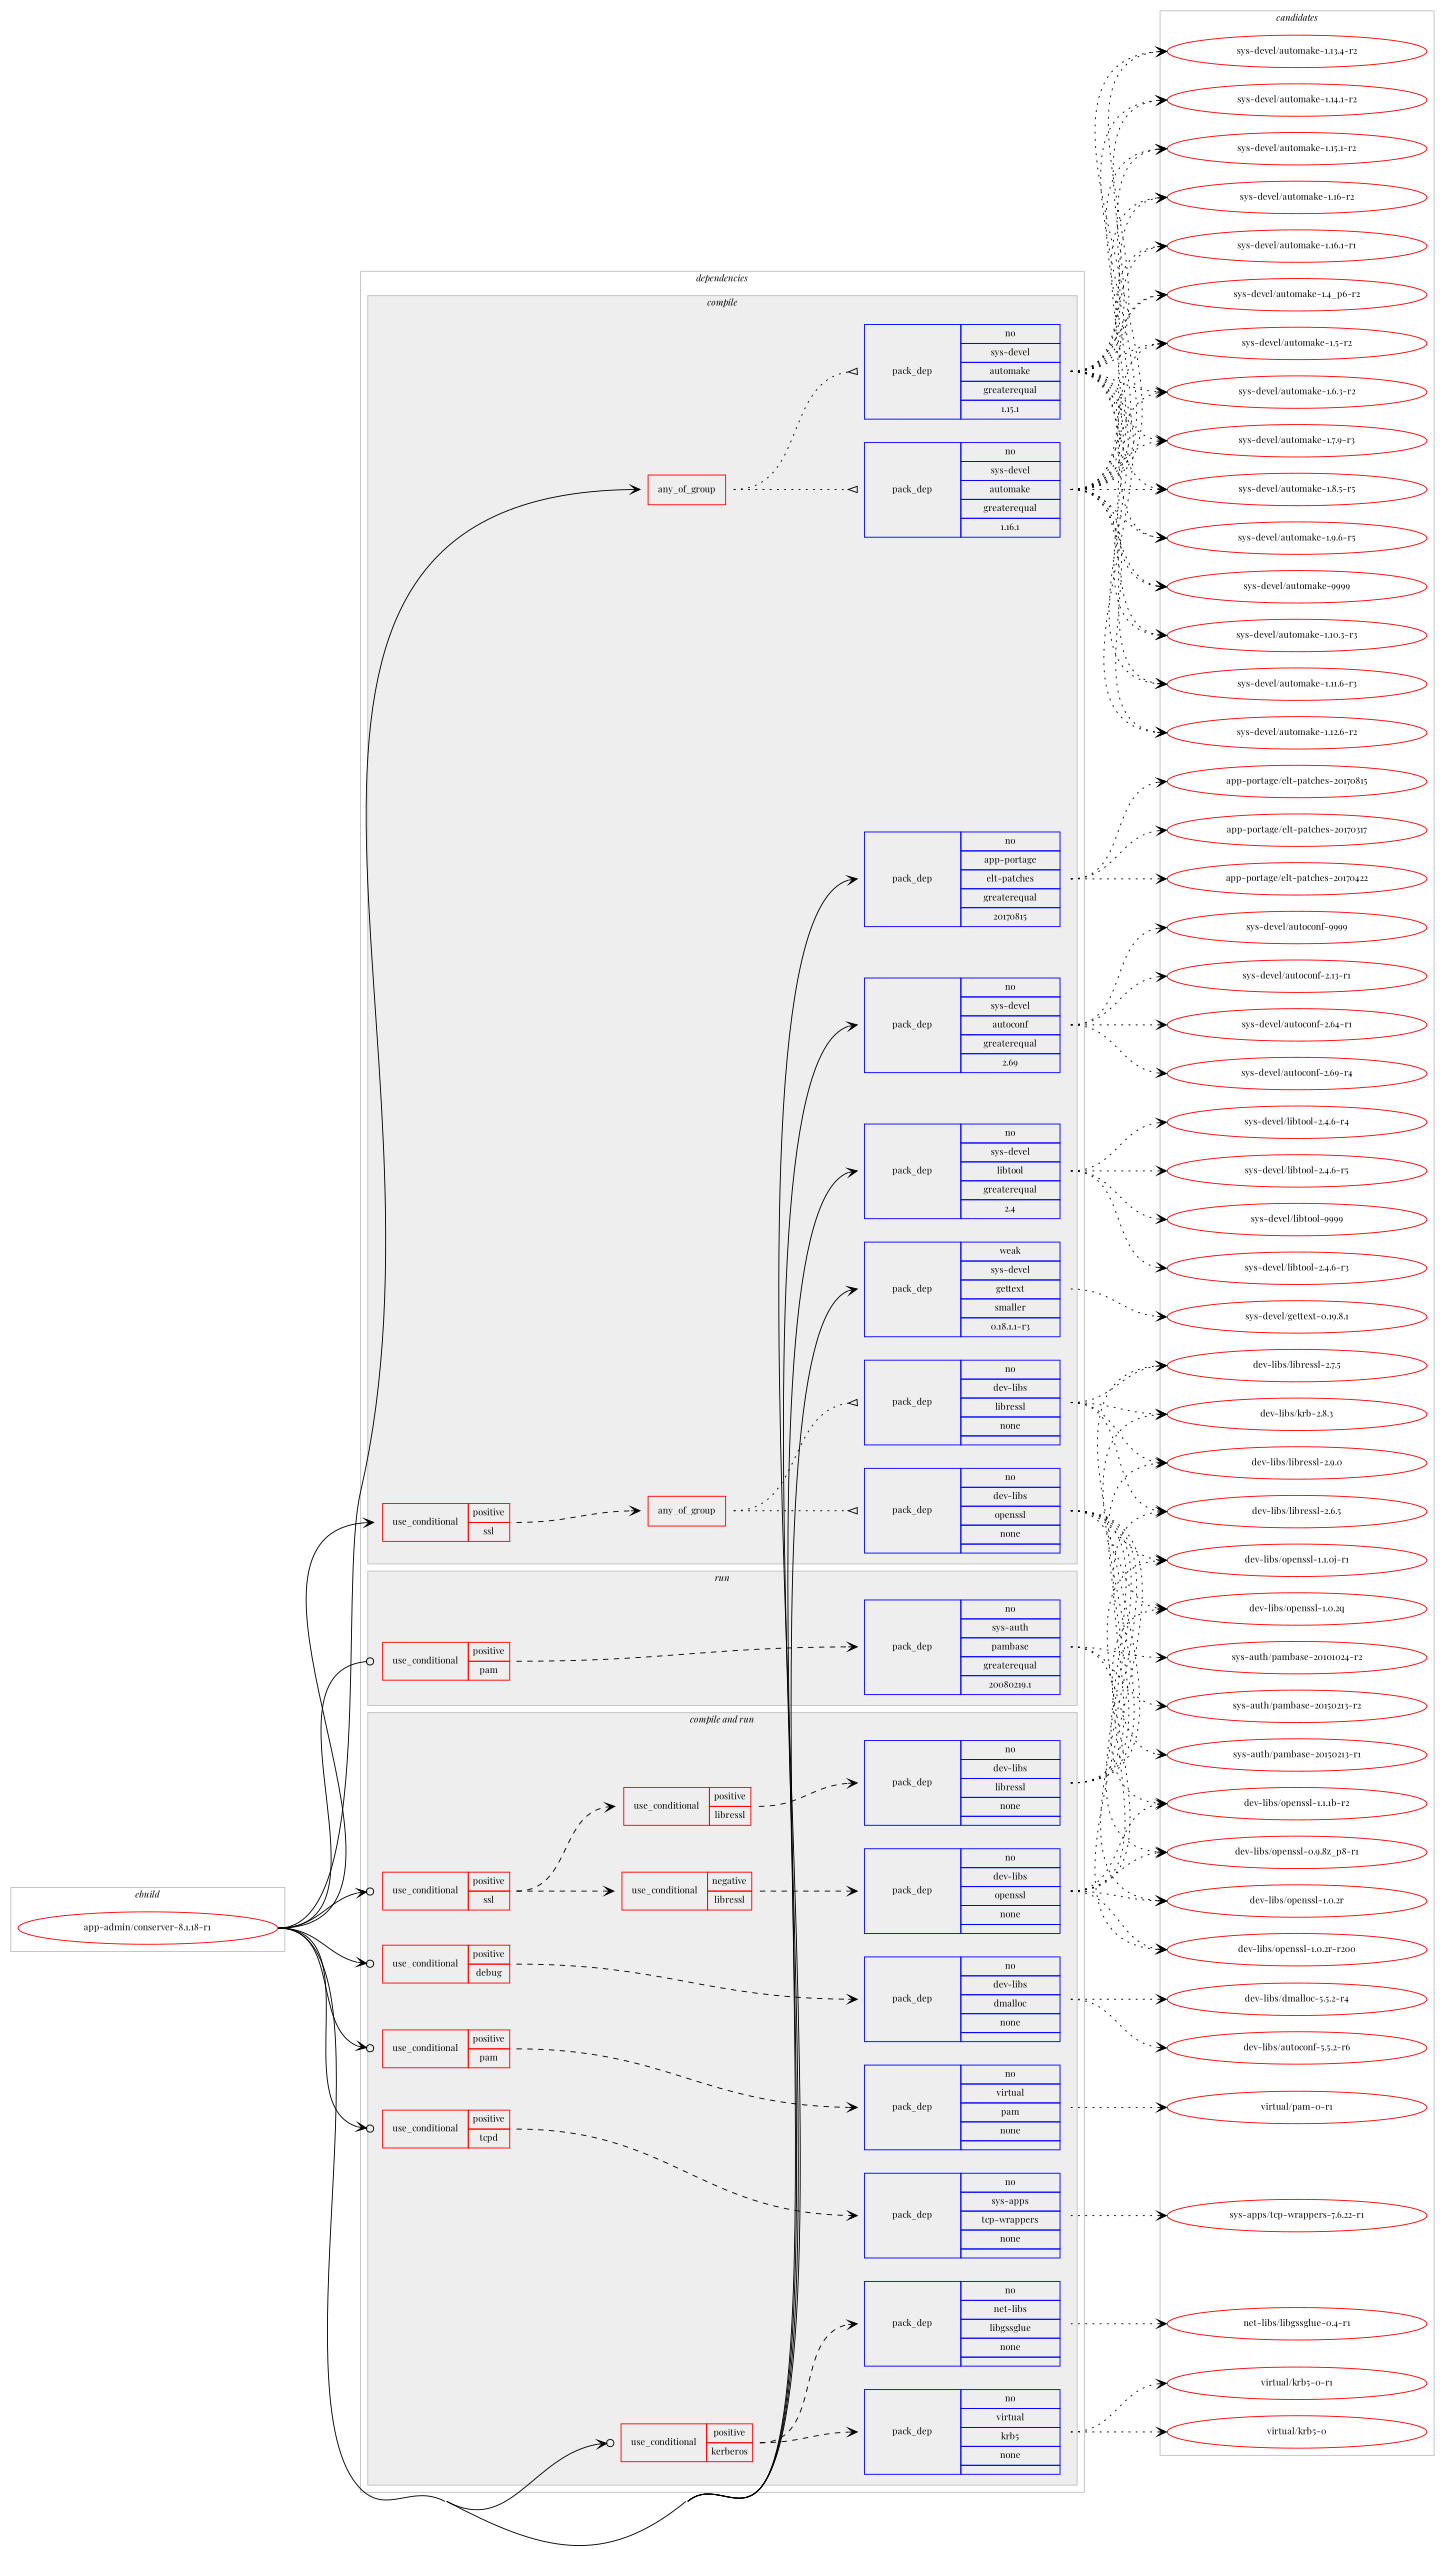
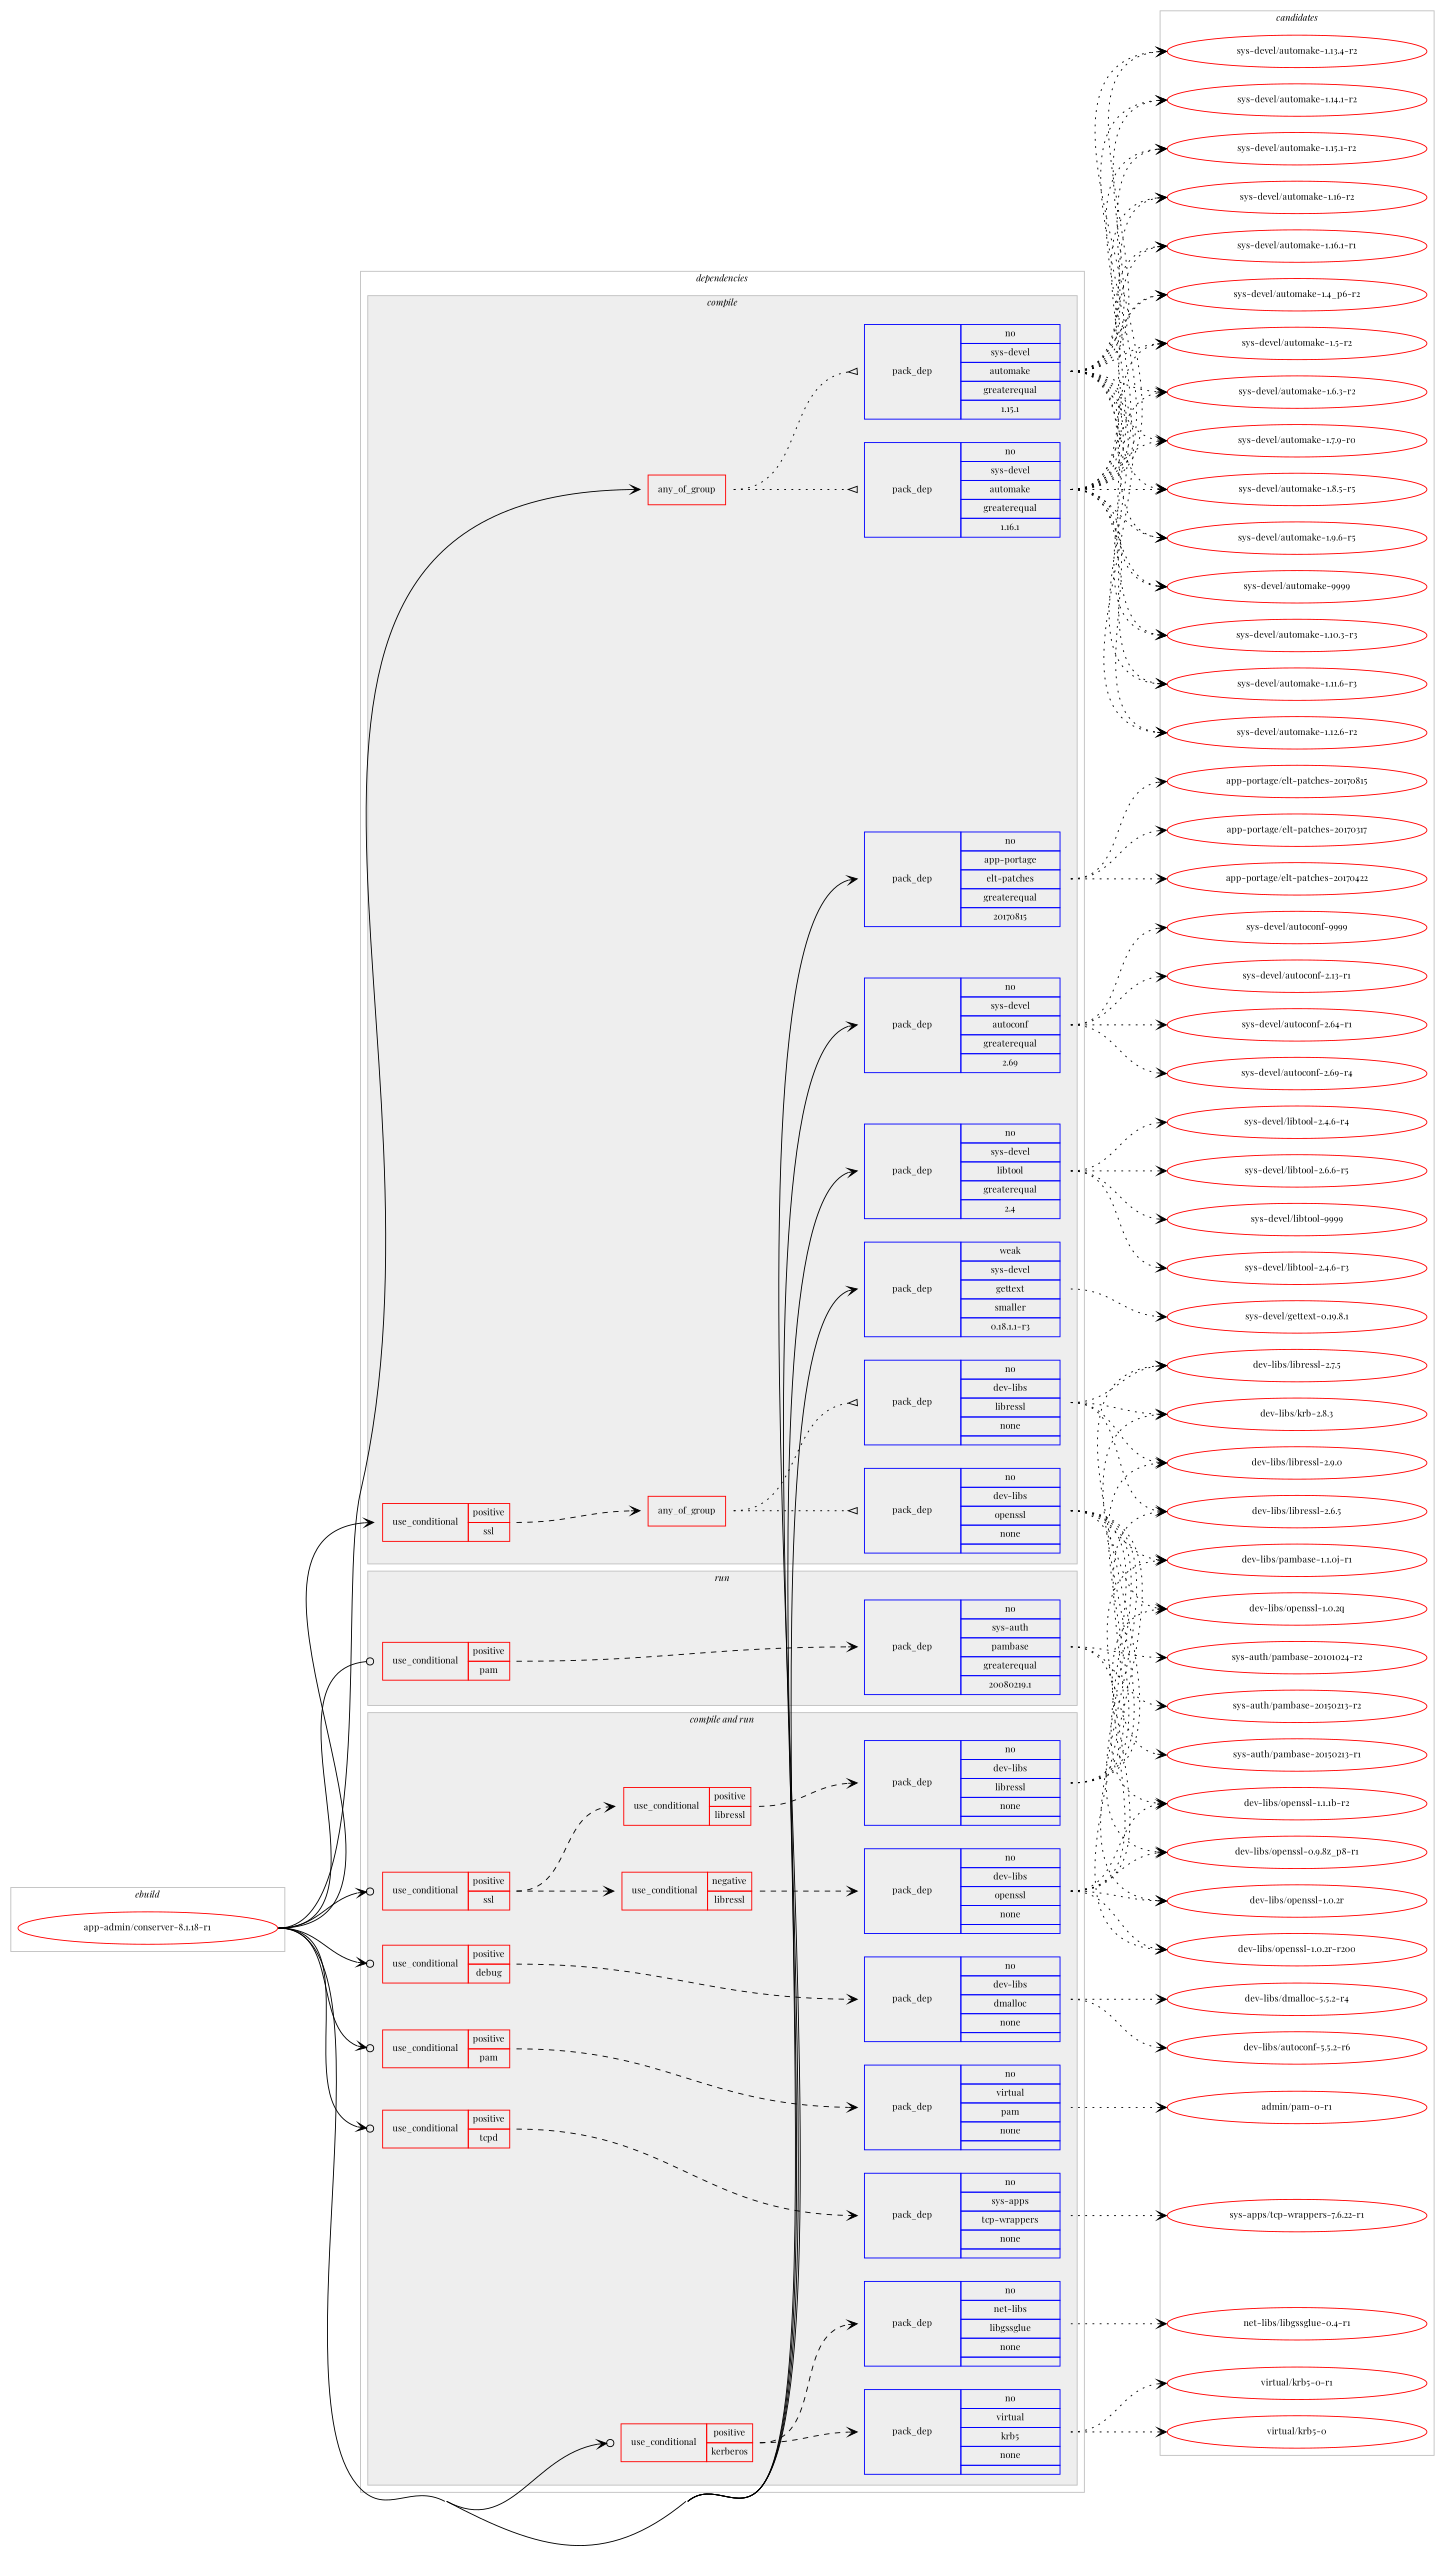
node "sys-devel/automake-1.7.9-r3": label "sys-devel/automake-1.7.9-r3" -> "sys-devel/automake-1.7.9-r0"
node "sys-devel/libtool-2.4.6-r5": label "sys-devel/libtool-2.4.6-r5" -> "sys-devel/libtool-2.6.6-r5"
node "dev-libs/openssl-1.1.0j-r1": label "dev-libs/openssl-1.1.0j-r1" -> "dev-libs/pambase-1.1.0j-r1"
node "virtual/pam-0-r1": label "virtual/pam-0-r1" -> "admin/pam-0-r1"
